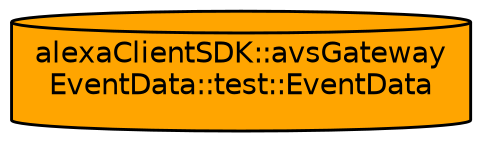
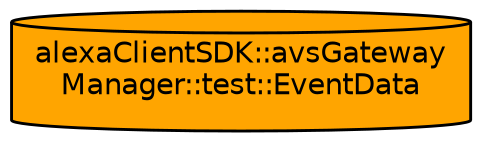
node "alexaClientSDK::avsGateway EventData::test::EventData": label "alexaClientSDK::avsGateway EventData::test::EventData" -> "alexaClientSDK::avsGateway Manager::test::EventData"
